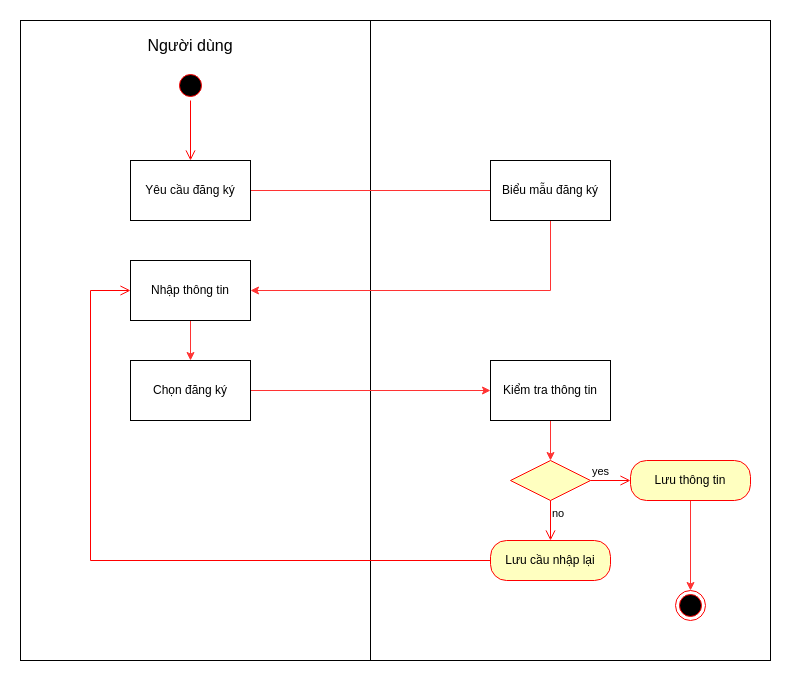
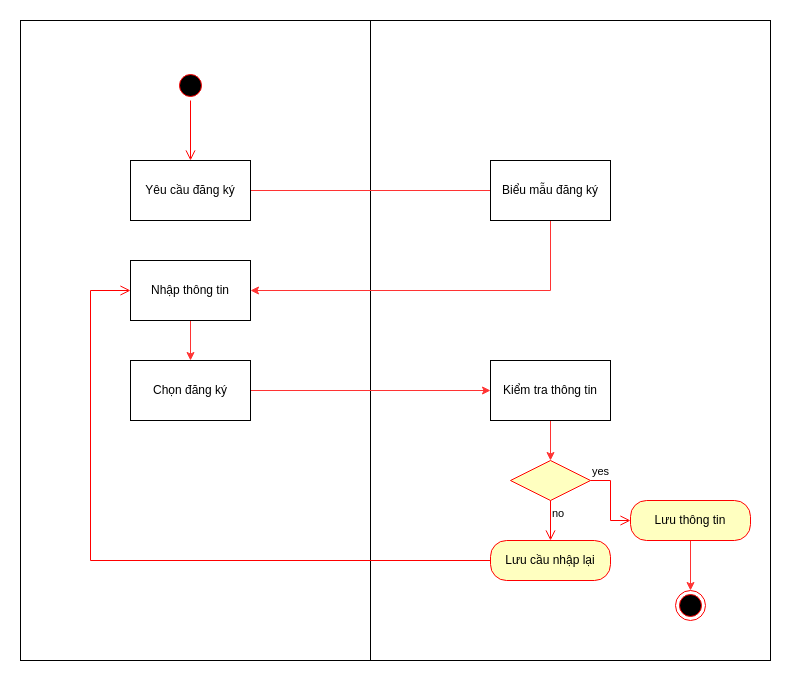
node "Người dùng": removed
node "Lưu thông tin": moved (691, 481) -> (691, 521)
